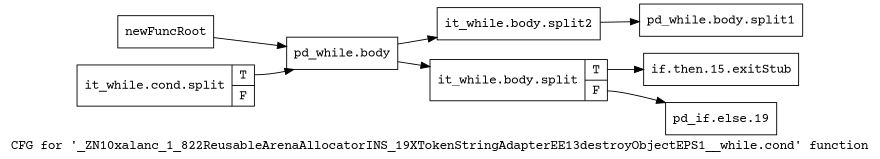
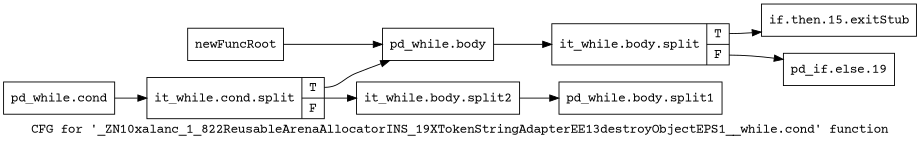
edge "pd_while.body" -> "it_while.body.split2": now "it_while.cond.split" -> "it_while.body.split2"
node "pd_while.cond": added
